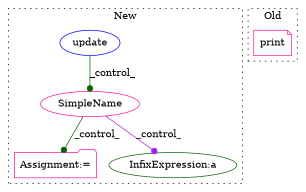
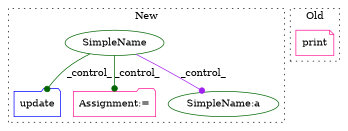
node "update": shape ellipse -> folder
edge "update" -> "SimpleName": reversed
node "SimpleName": color deeppink -> darkgreen
node "InfixExpression:a": label "InfixExpression:a" -> "SimpleName:a"
